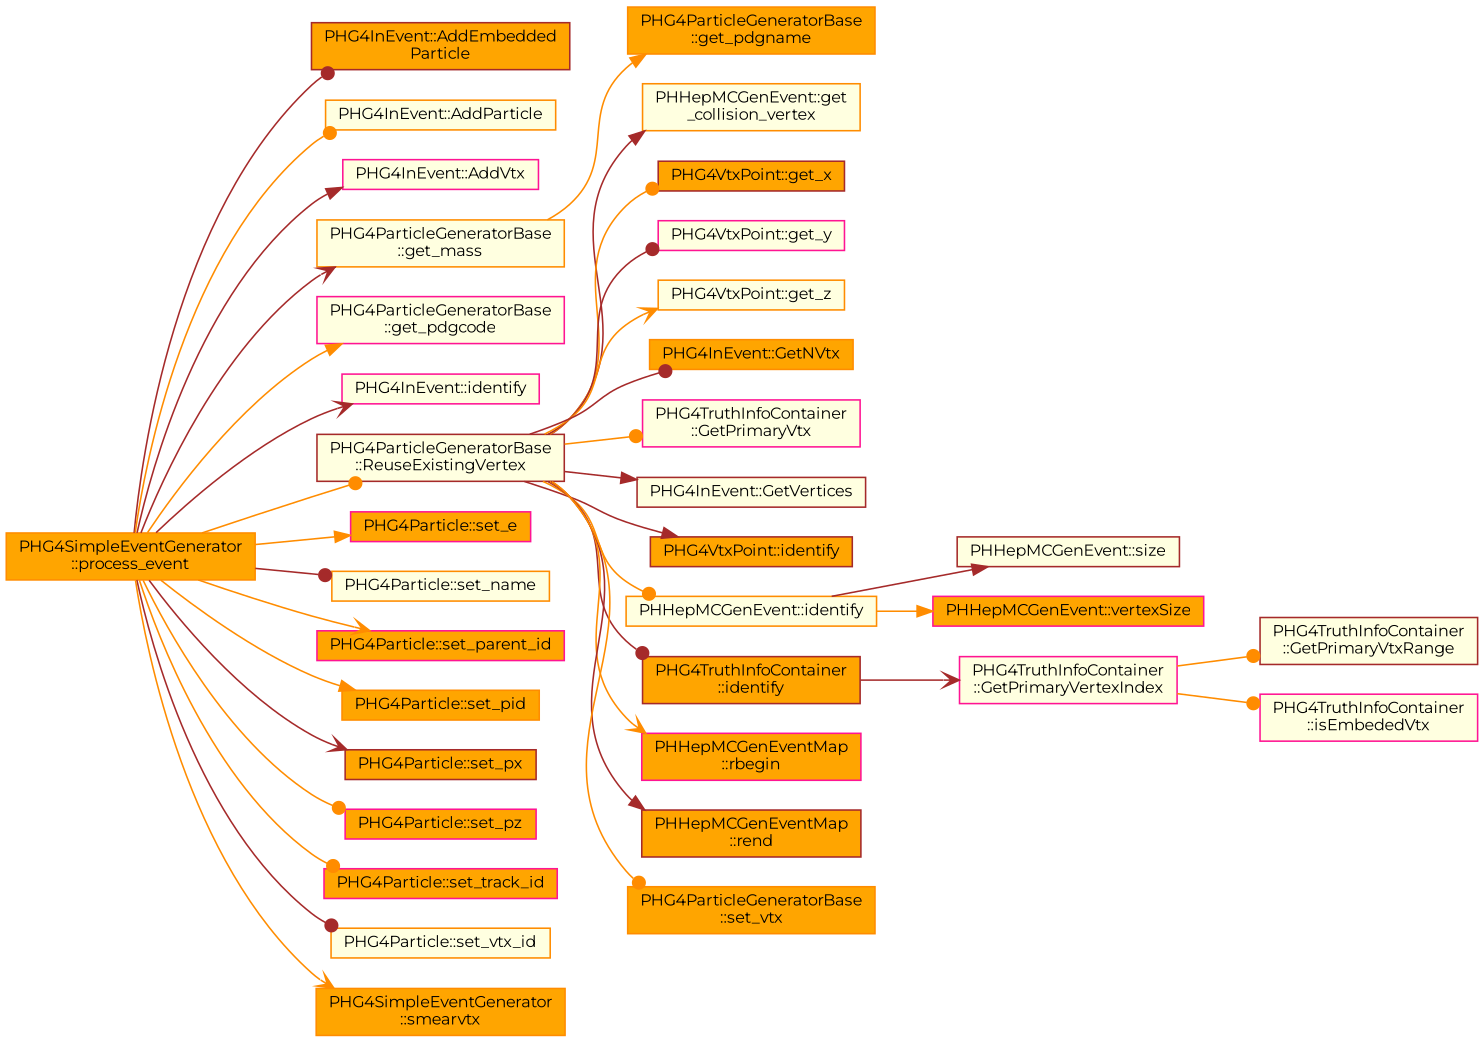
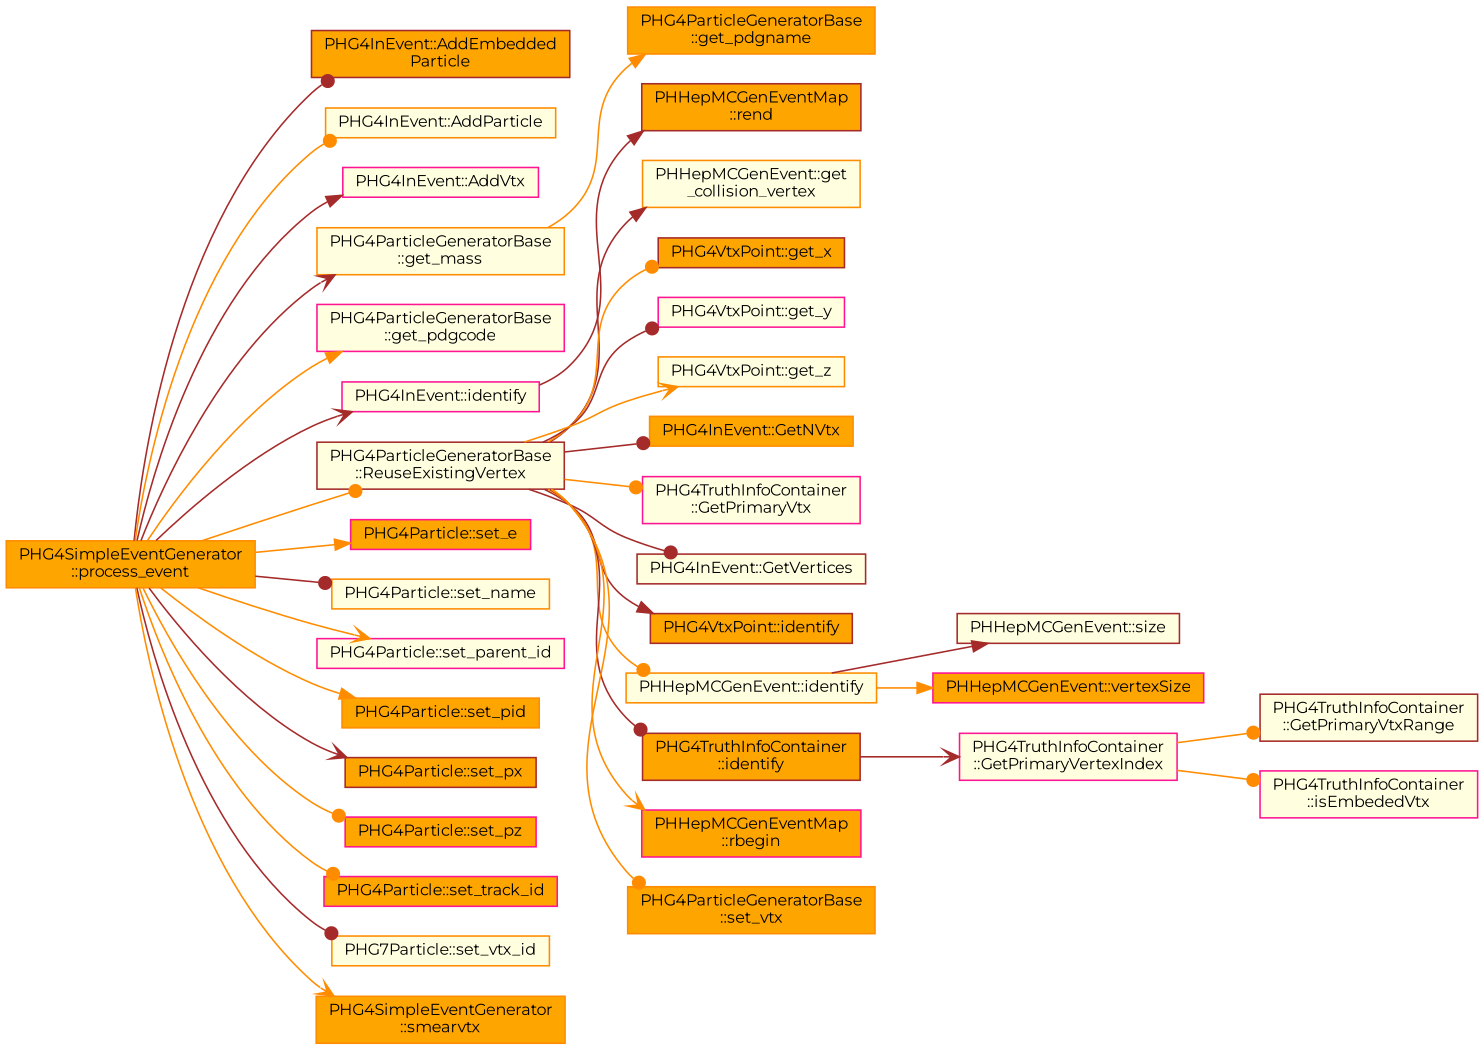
edge "PHG4ParticleGeneratorBase ::ReuseExistingVertex" -> "PHG4InEvent::GetVertices": arrowhead normal -> dot
edge "PHG4ParticleGeneratorBase ::ReuseExistingVertex" -> "PHHepMCGenEventMap ::rend": now "PHG4InEvent::identify" -> "PHHepMCGenEventMap ::rend"
node "PHG4Particle::set_parent_id": fillcolor orange -> lightyellow
node "PHG4Particle::set_vtx_id": label "PHG4Particle::set_vtx_id" -> "PHG7Particle::set_vtx_id"
